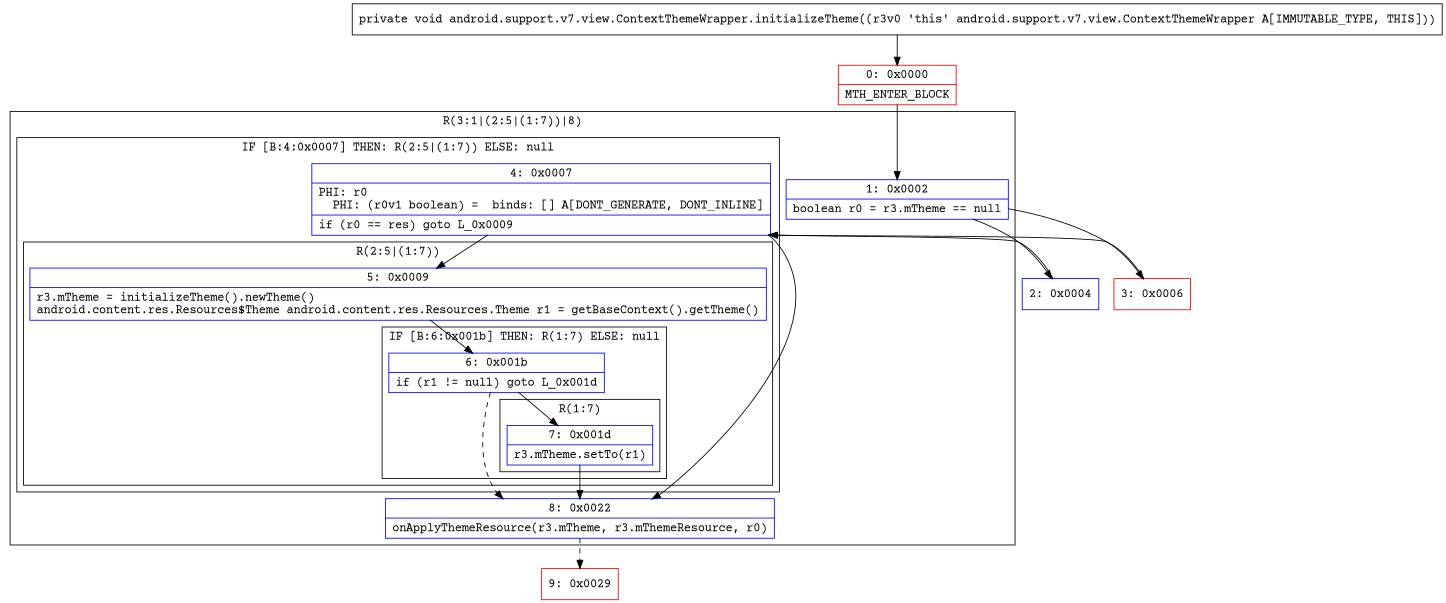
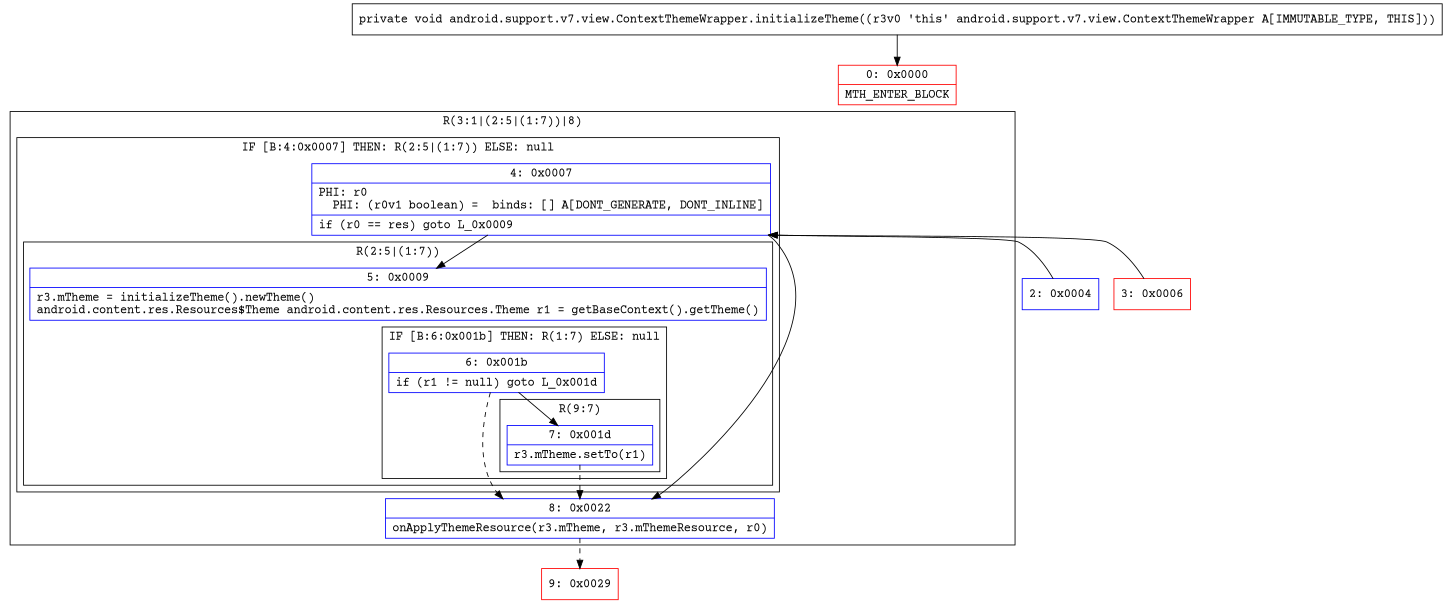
node "1: 0x0002": removed
edge "5: 0x0009" -> "6: 0x001b": removed
cluster "R(1:7)": label "R(1:7)" -> "R(9:7)"
edge "7: 0x001d" -> "8: 0x0022": style solid -> dashed
